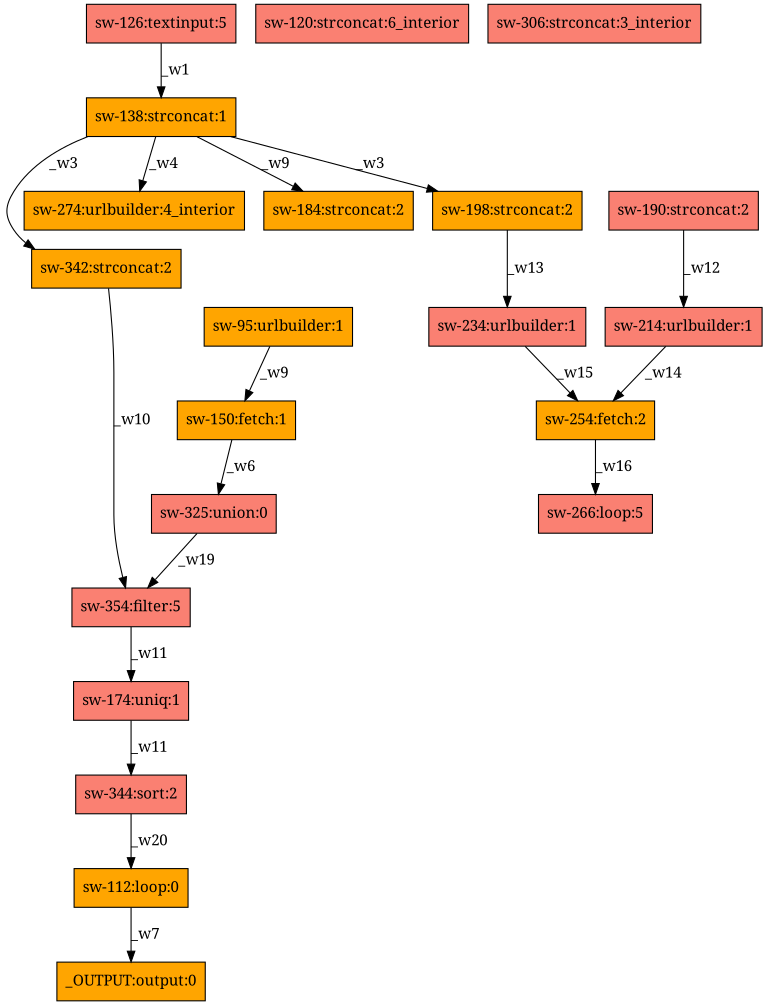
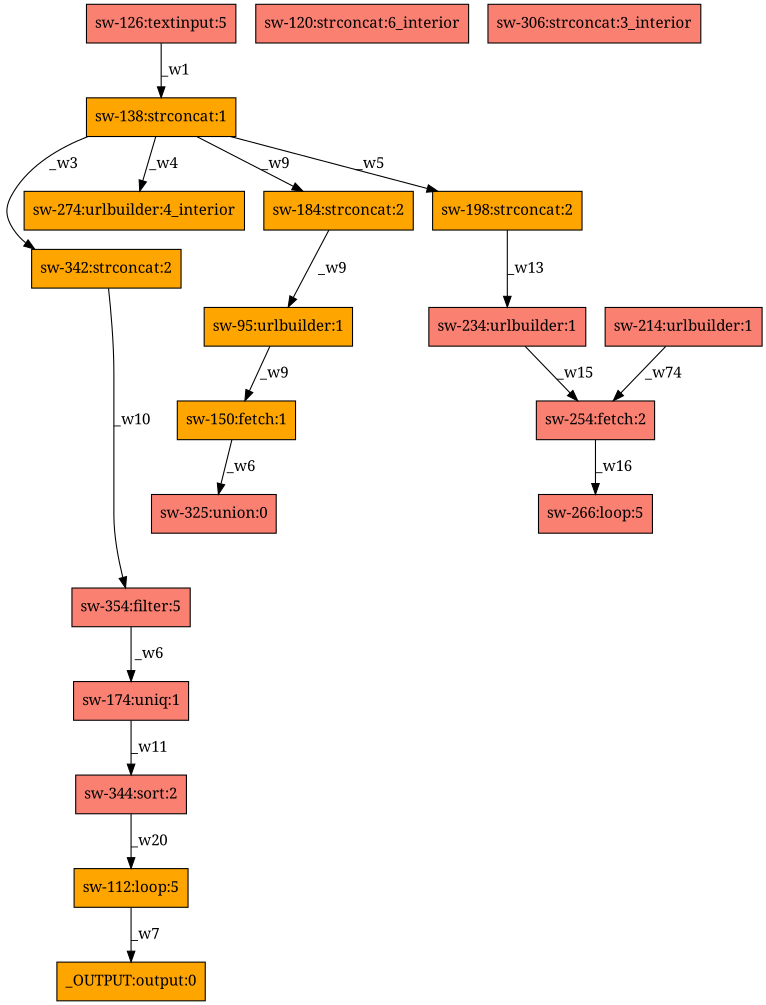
edge "sw-138:strconcat:1" -> "sw-198:strconcat:2": label "_w3" -> "_w5"
node "sw-190:strconcat:2": removed
edge "sw-184:strconcat:2" -> "sw-95:urlbuilder:1": added, label "_w9"
edge "sw-214:urlbuilder:1" -> "sw-254:fetch:2": label "_w14" -> "_w74"
node "sw-254:fetch:2": fillcolor orange -> salmon
edge "sw-325:union:0" -> "sw-354:filter:5": removed, label "_w19"
edge "sw-354:filter:5" -> "sw-174:uniq:1": label "_w11" -> "_w6"
node "sw-112:loop:0": label "sw-112:loop:0" -> "sw-112:loop:5"
